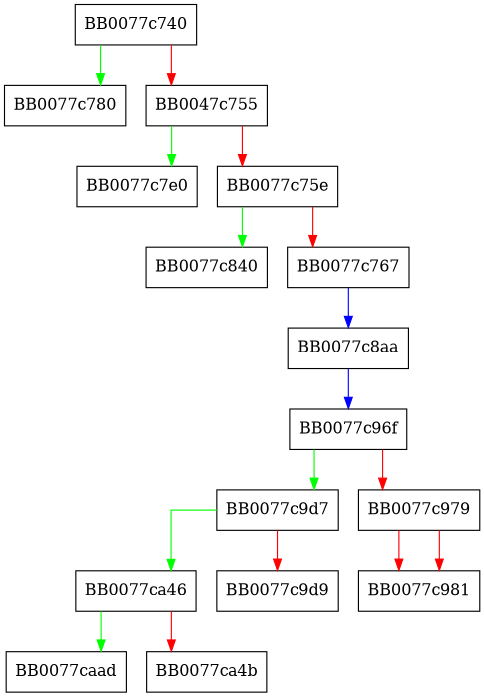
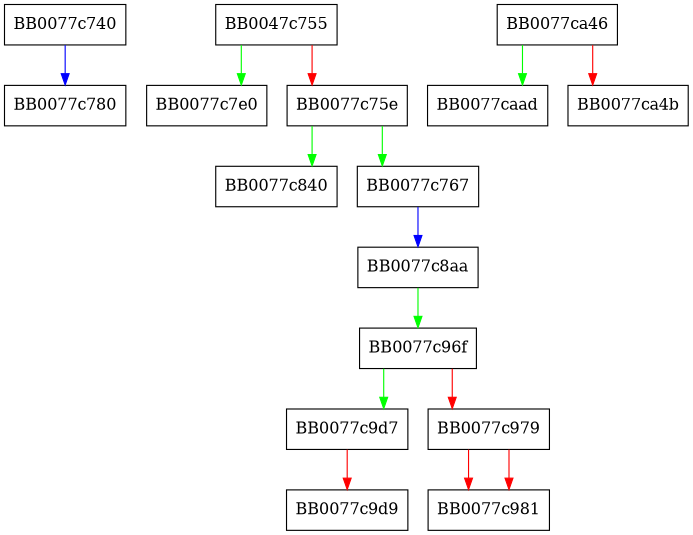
edge "BB0077c740" -> "BB0077c780": color green -> blue
edge "BB0077c740" -> "BB0047c755": removed
edge "BB0077c75e" -> "BB0077c767": color red -> green
edge "BB0077c8aa" -> "BB0077c96f": color blue -> green
edge "BB0077c9d7" -> "BB0077ca46": removed
